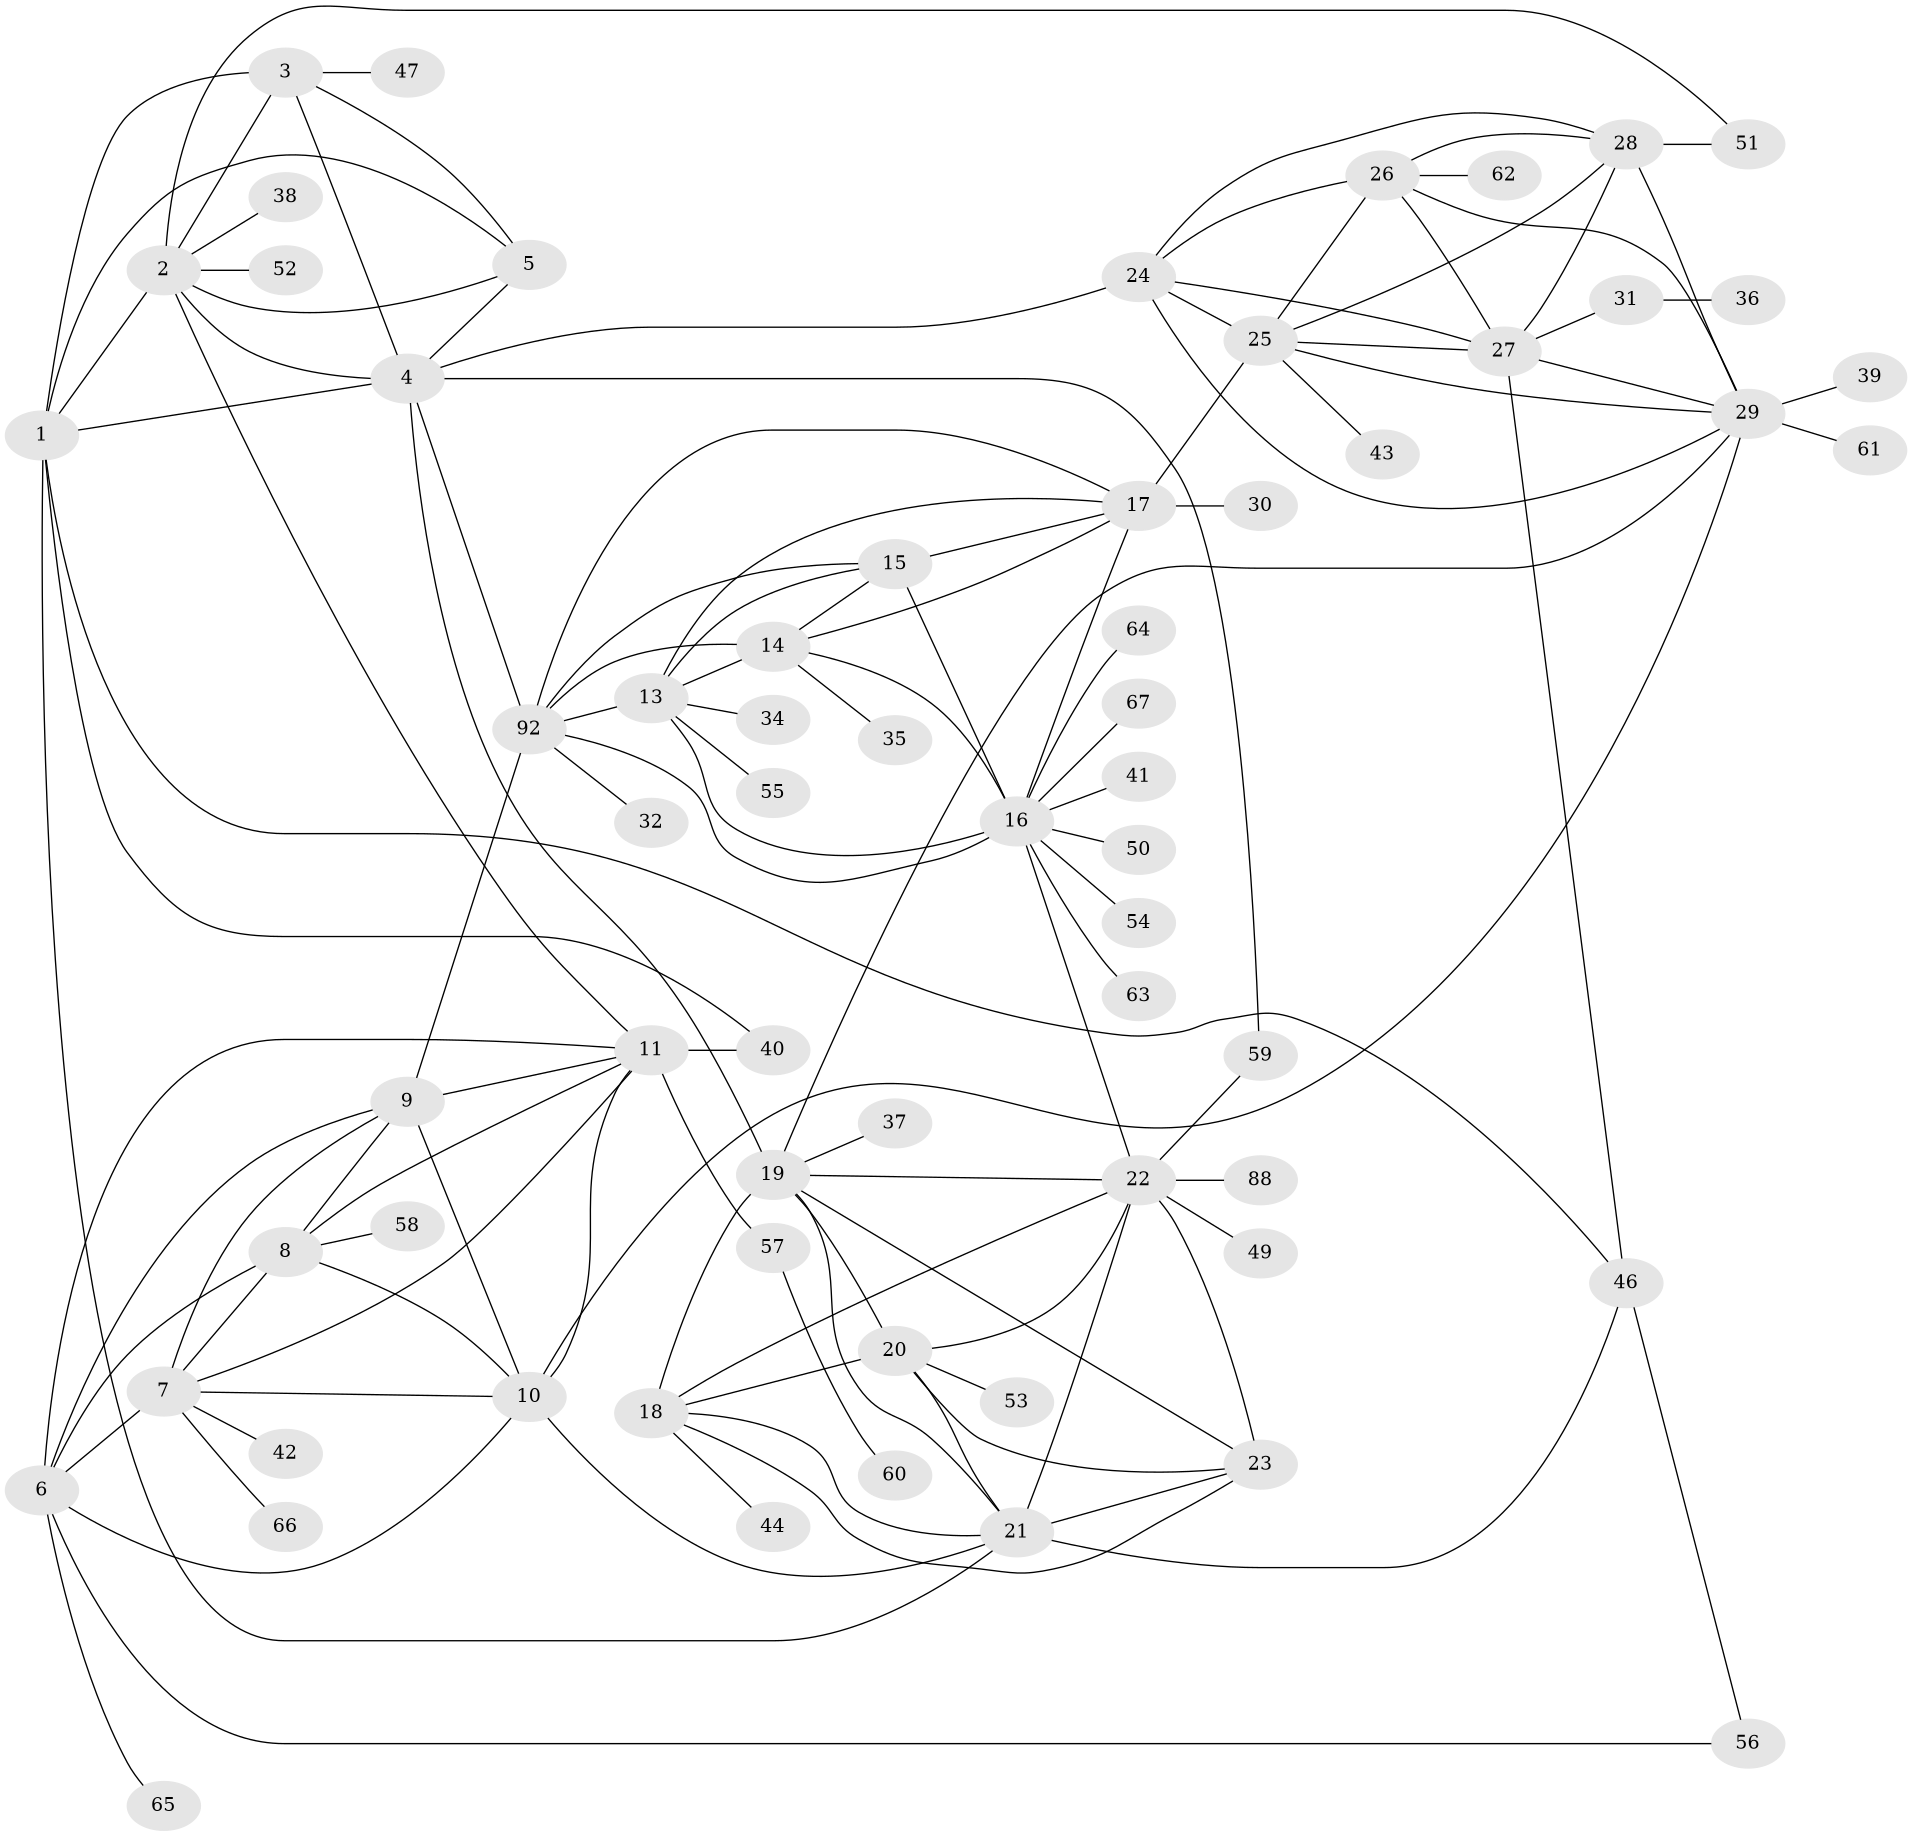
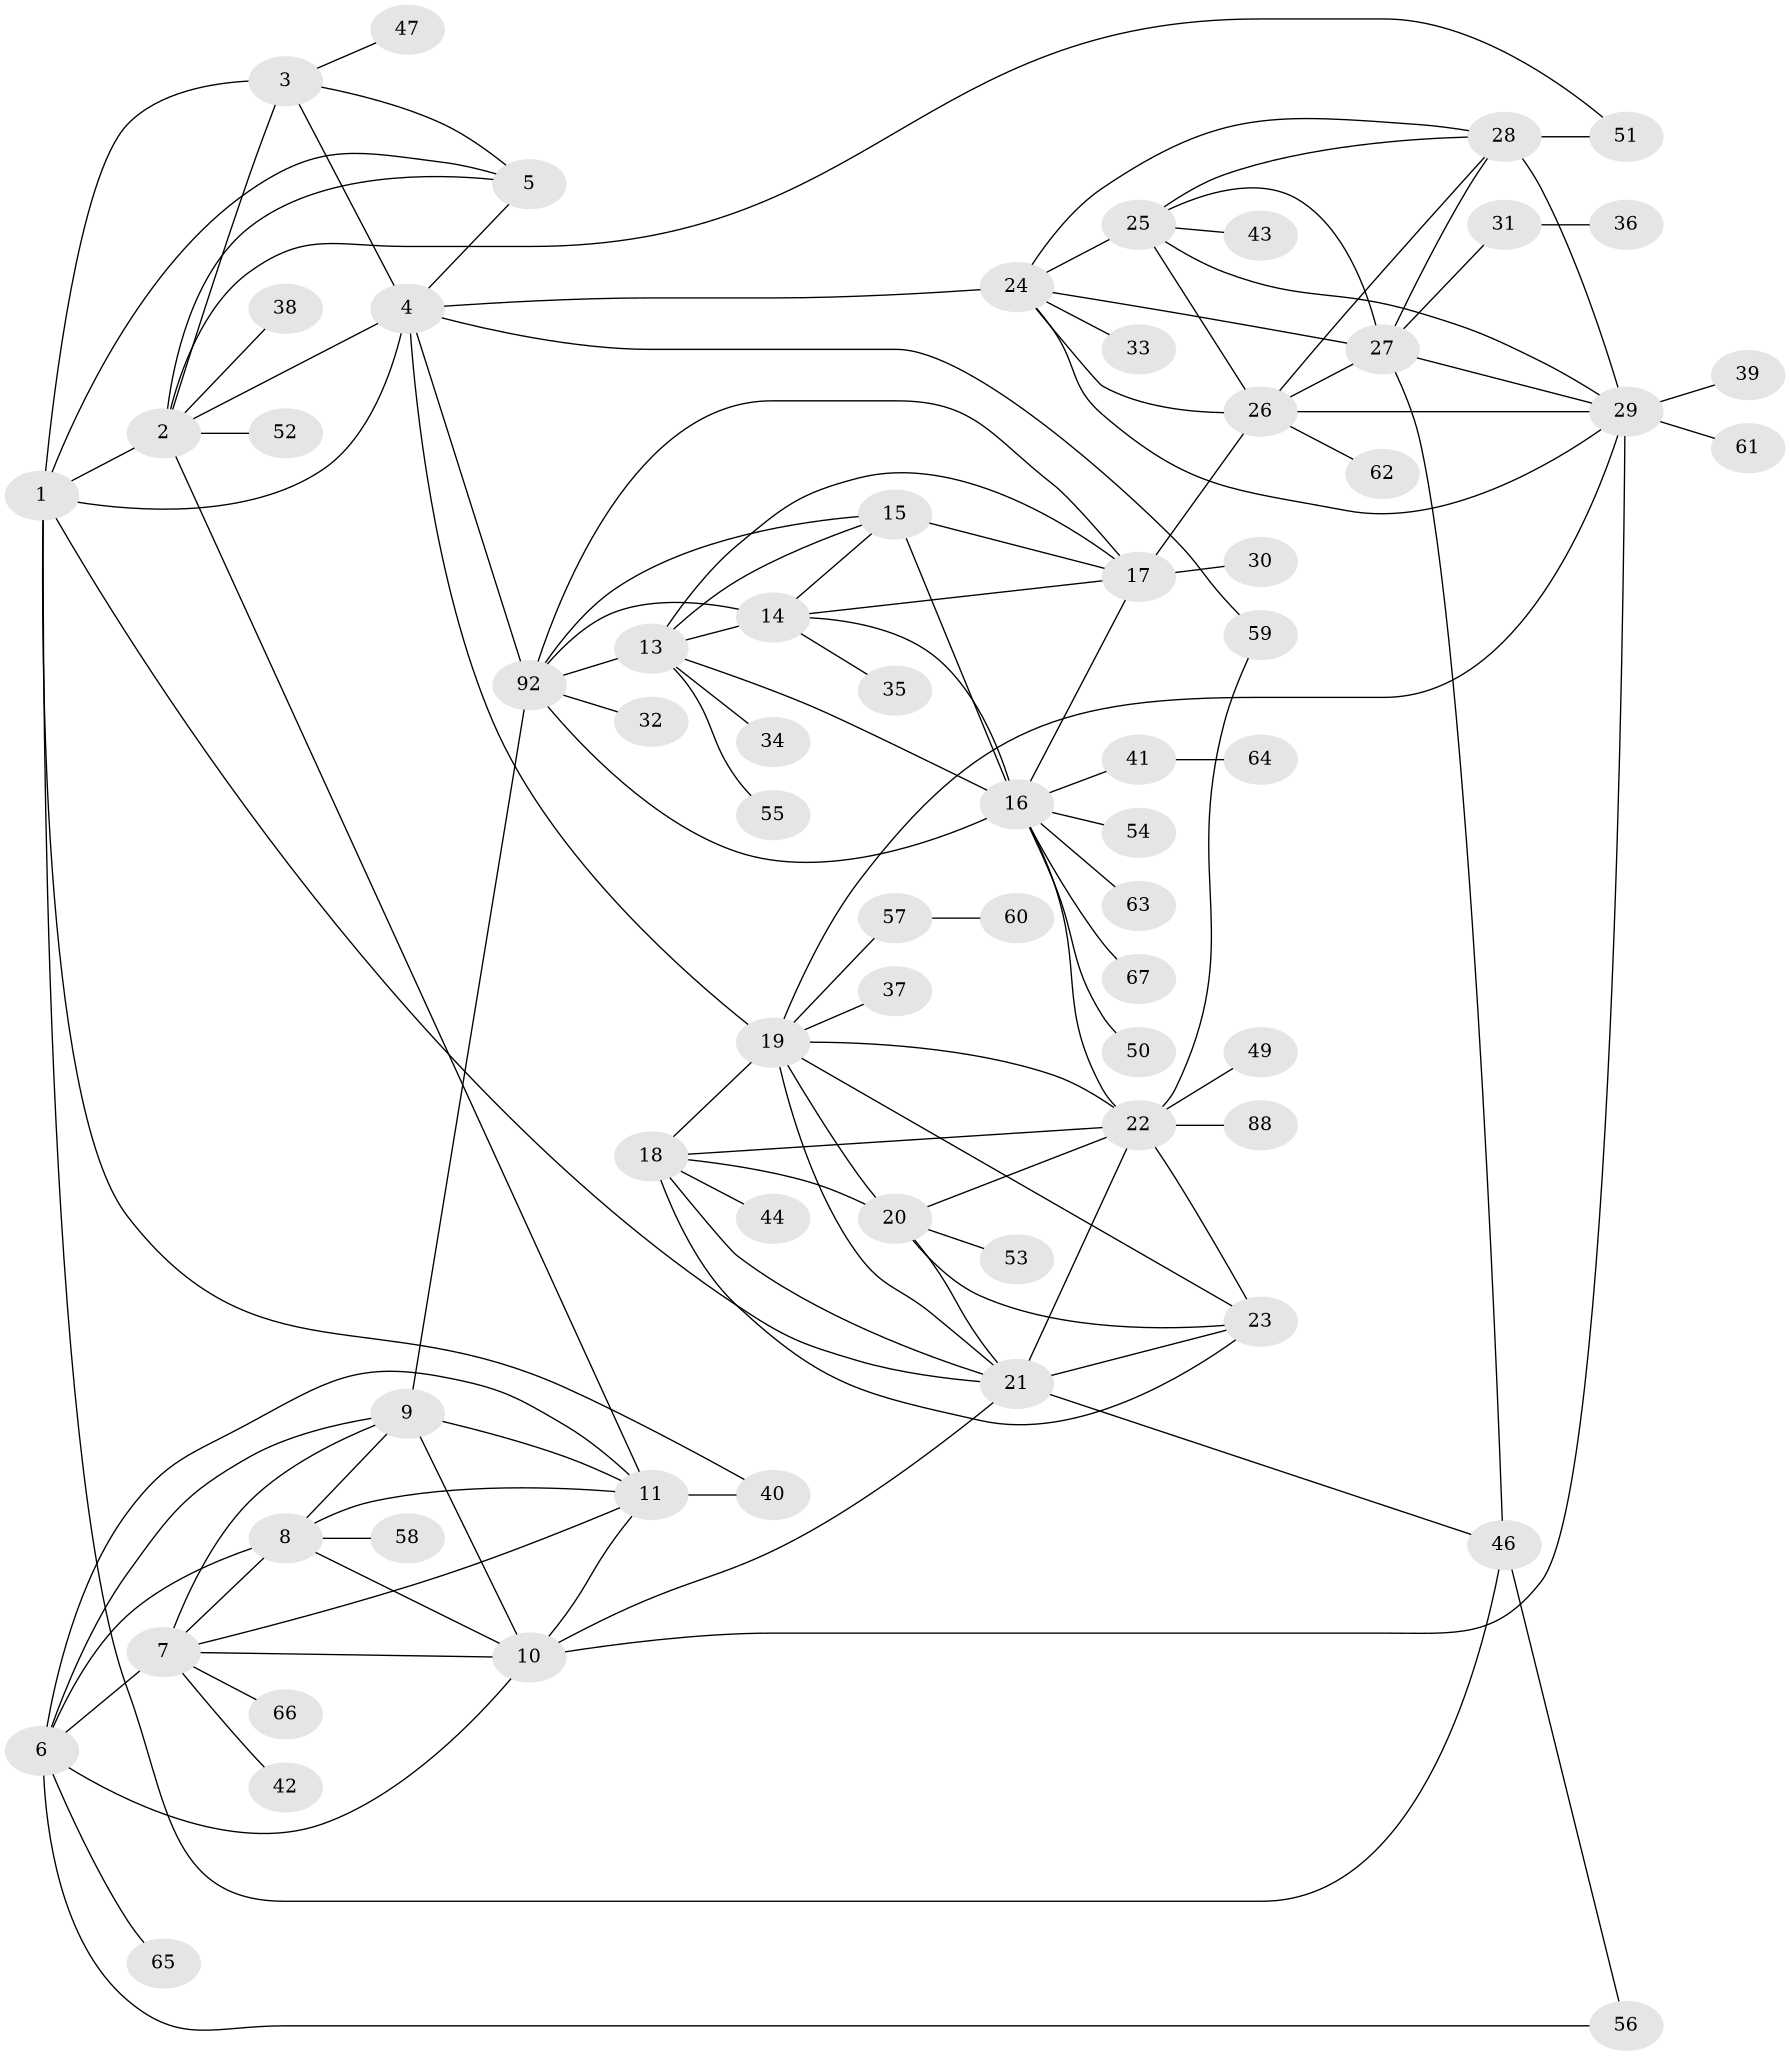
node "33": added
edge "25" -- "17": now "26" -- "17"
edge "64" -- "16": now "64" -- "41"
edge "11" -- "57": now "19" -- "57"
